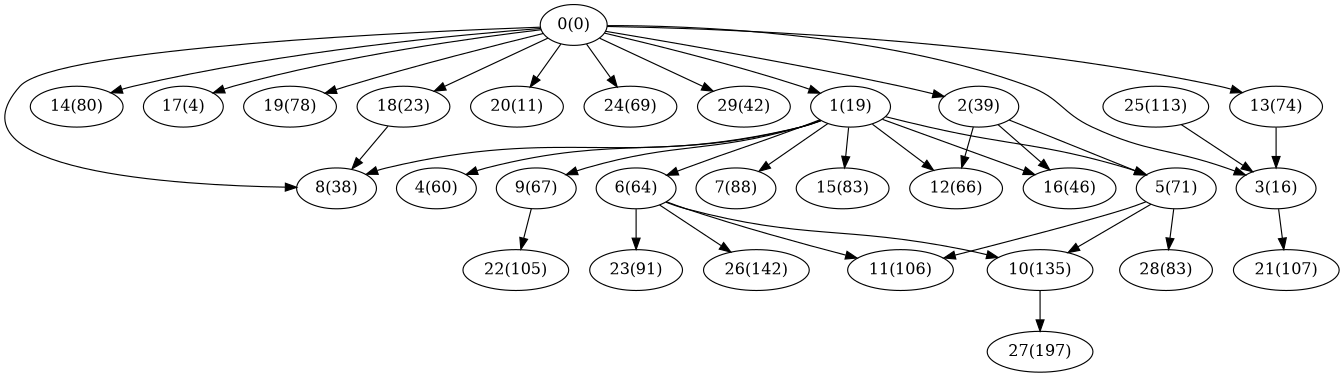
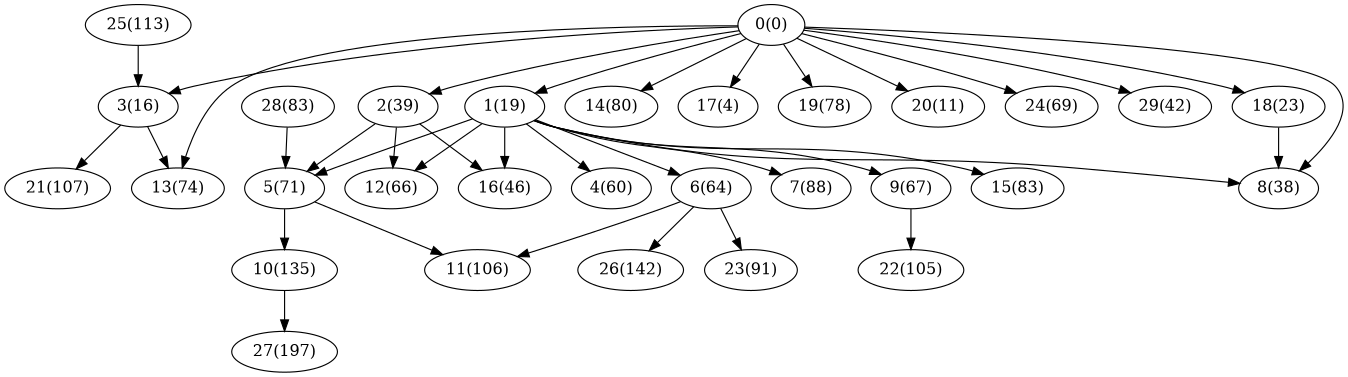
edge "13(74)" -> "3(16)": reversed
edge "5(71)" -> "28(83)": reversed
edge "6(64)" -> "10(135)": removed
